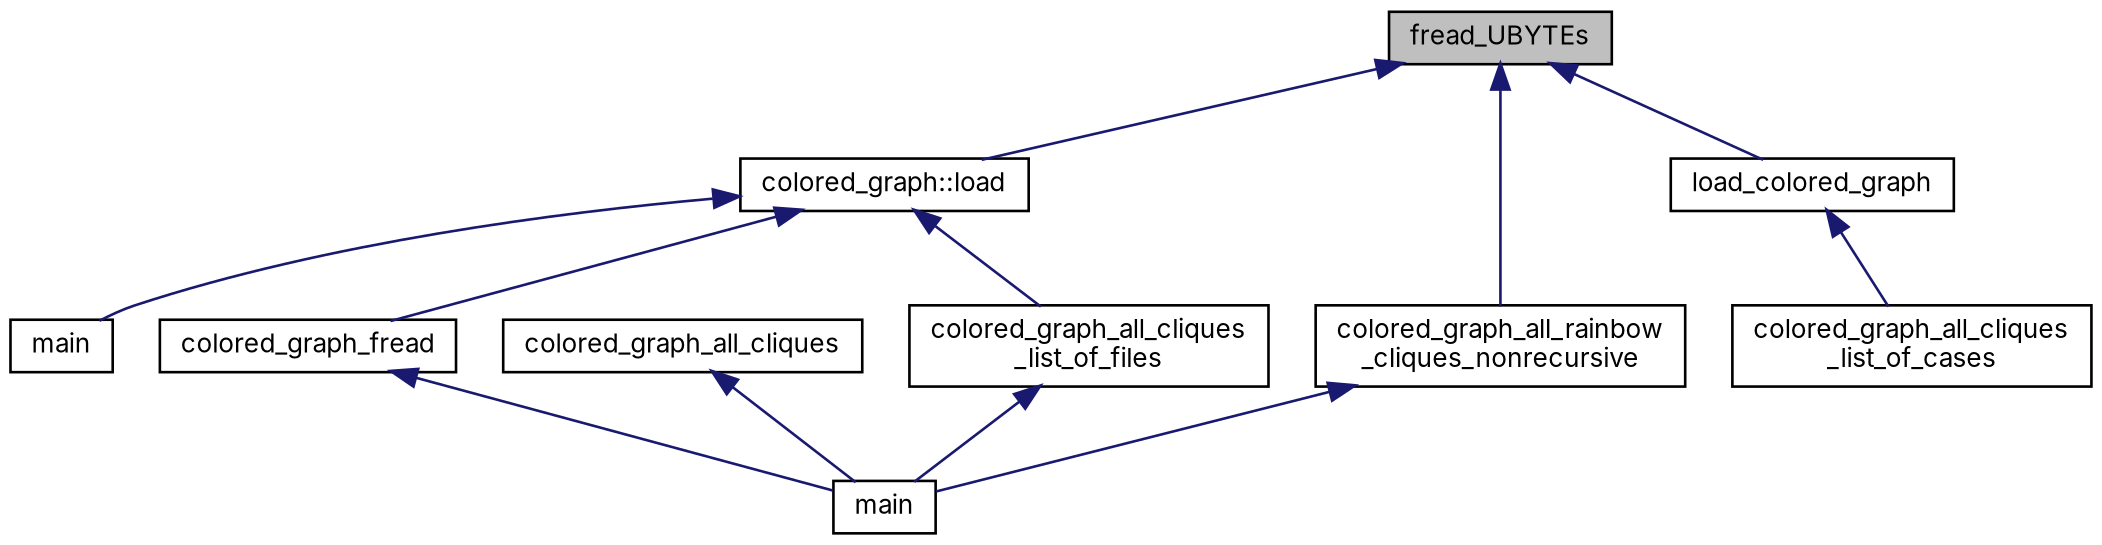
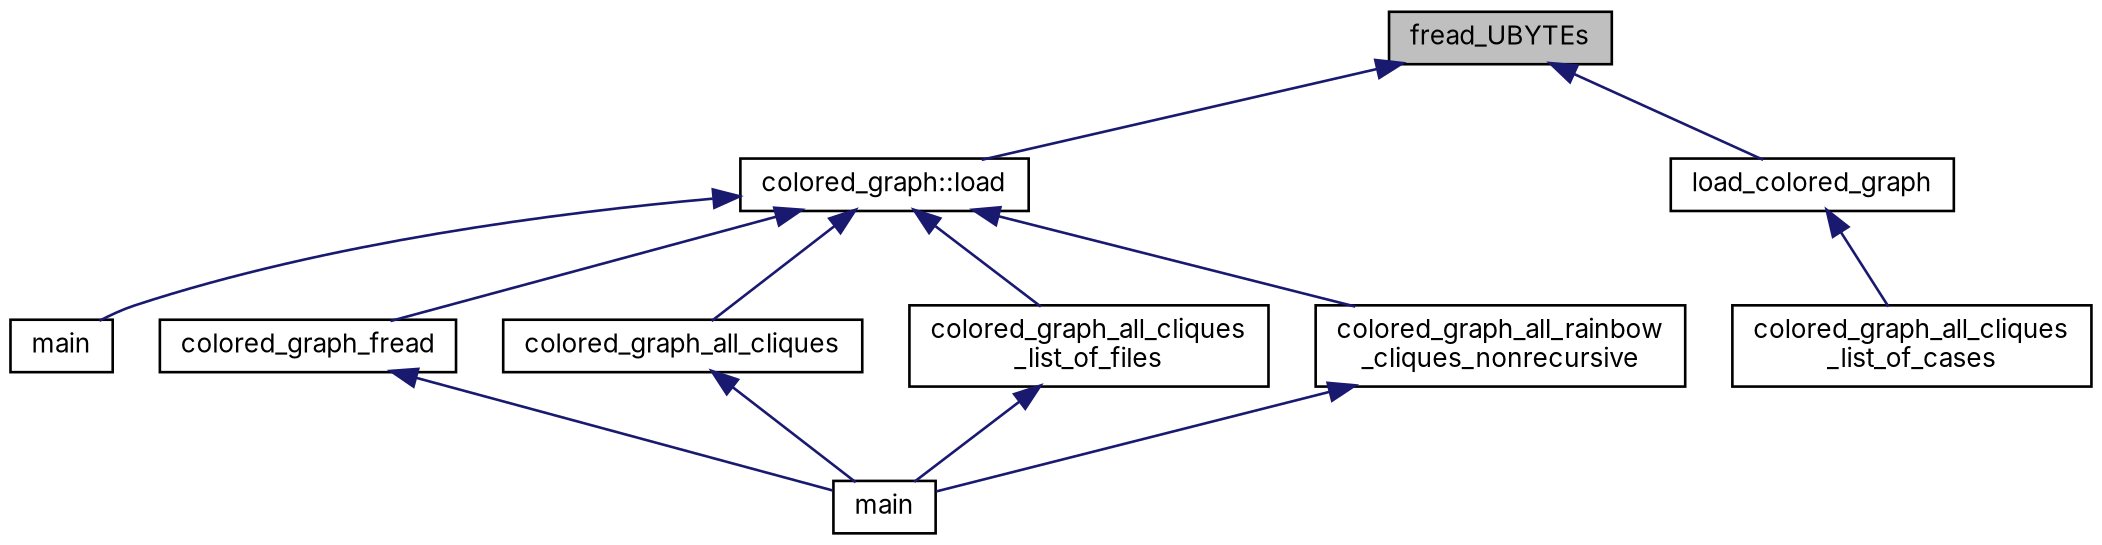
edge "colored_graph_all_rainbow _cliques_nonrecursive" -> "fread_UBYTEs": now "colored_graph_all_rainbow _cliques_nonrecursive" -> "colored_graph::load"
edge "colored_graph_all_cliques" -> "colored_graph::load": added
